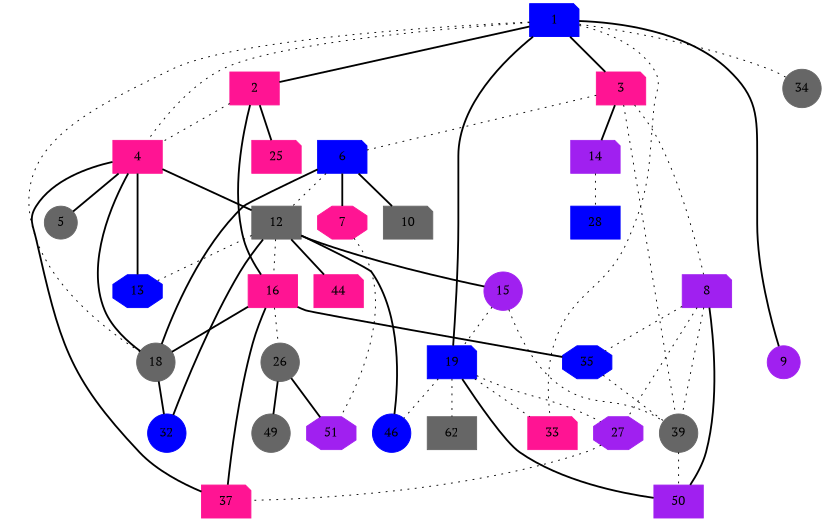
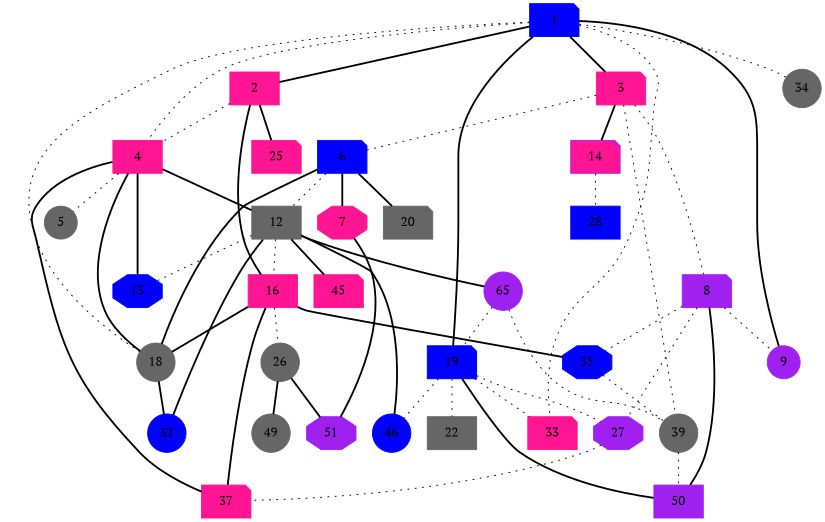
node "14": fillcolor purple -> deeppink
edge "4" -- "5": style bold -> dotted
node "10": label "10" -> "20"
node "44": label "44" -> "45"
node "15": label "15" -> "65"
edge "7" -- "51": style dotted -> bold
edge "8" -- "39": now "8" -- "9"
node "62": label "62" -> "22"
